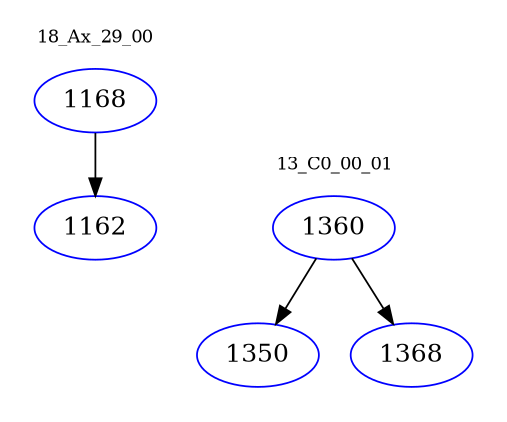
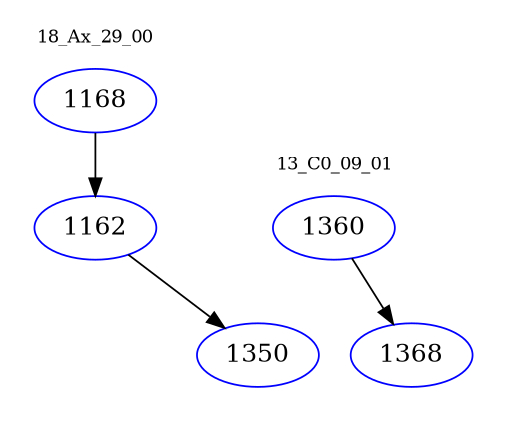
cluster "13_C0_00_01": label "13_C0_00_01" -> "13_C0_09_01"
edge "1360" -> "1350": now "1162" -> "1350"
